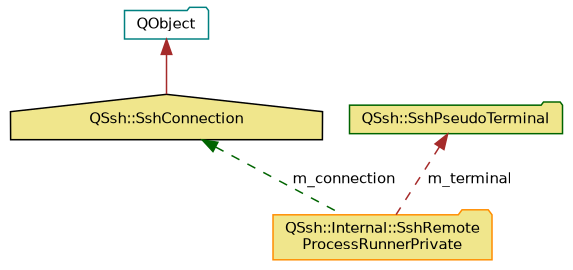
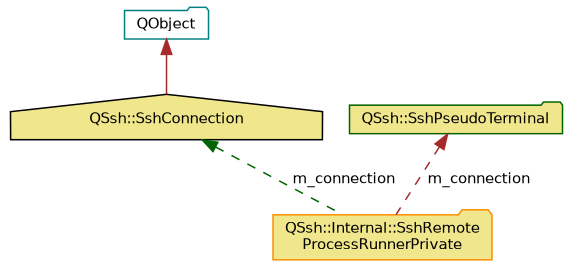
edge "QSsh::Internal::SshRemote ProcessRunnerPrivate" -> "QSsh::SshPseudoTerminal": label " m_terminal" -> " m_connection"
